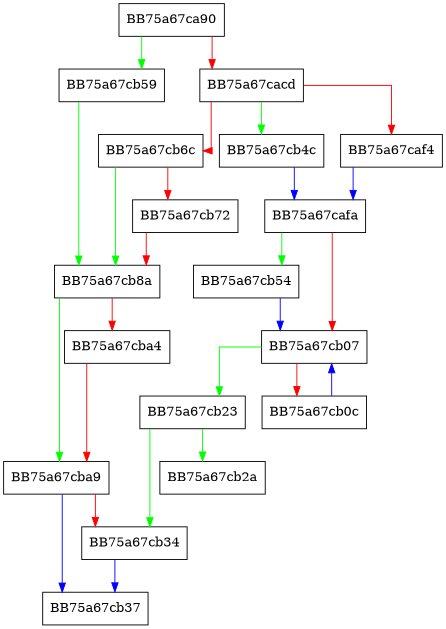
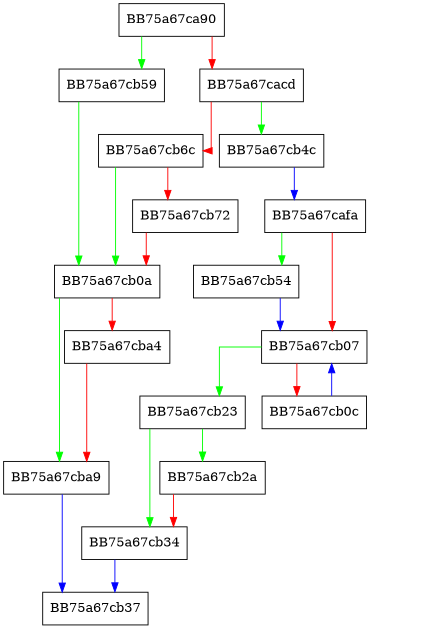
node "BB75a67caf4": removed
node "BB75a67cb8a": label "BB75a67cb8a" -> "BB75a67cb0a"
edge "BB75a67cba9" -> "BB75a67cb34": now "BB75a67cb2a" -> "BB75a67cb34"
